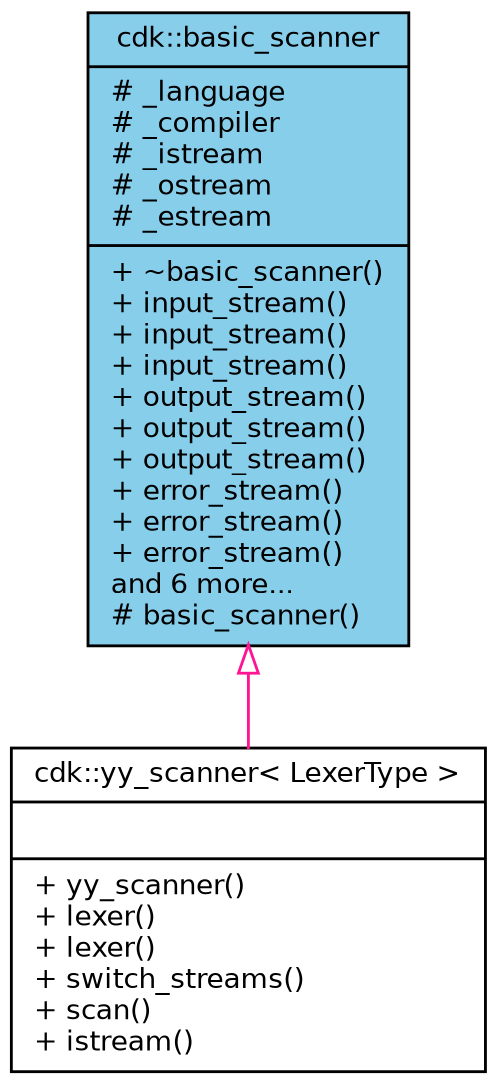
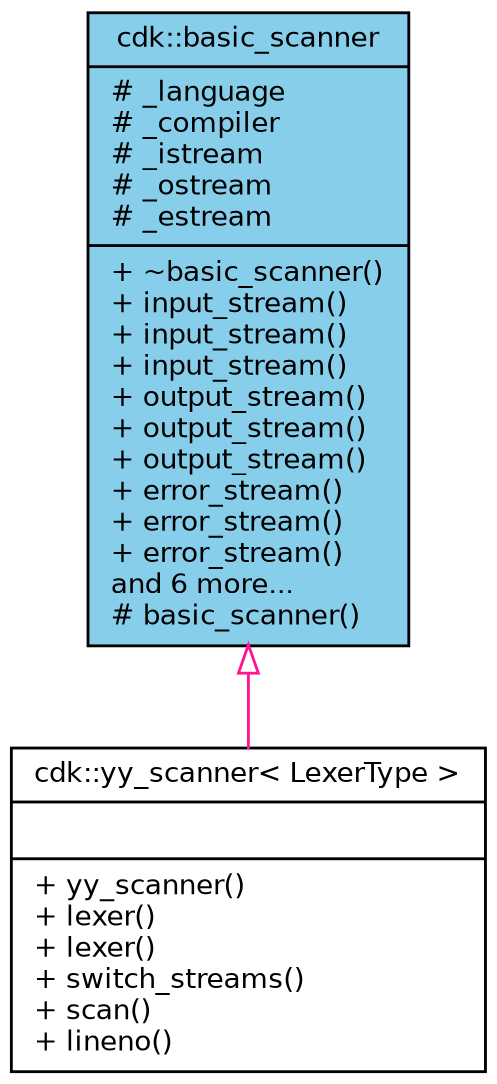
node "cdk::yy_scanner< LexerType >": text "+ istream()" -> "+ lineno()"
